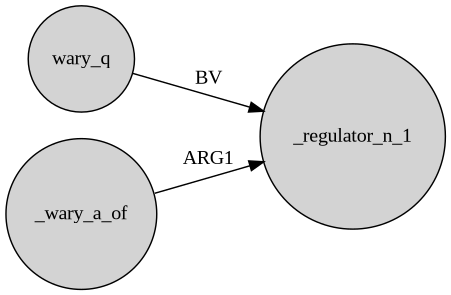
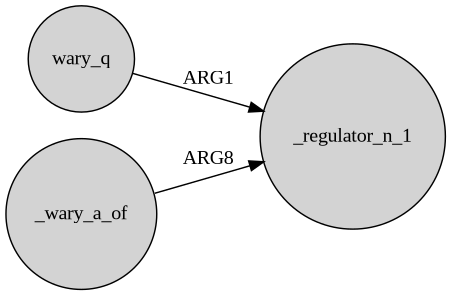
edge "wary_q" -> "_regulator_n_1": label "BV" -> "ARG1"
edge "_wary_a_of" -> "_regulator_n_1": label "ARG1" -> "ARG8"
